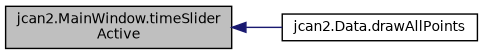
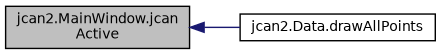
node "jcan2.MainWindow.timeSlider Active": label "jcan2.MainWindow.timeSlider Active" -> "jcan2.MainWindow.jcan Active"
